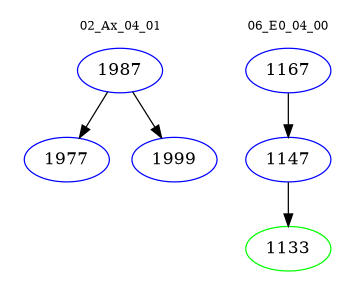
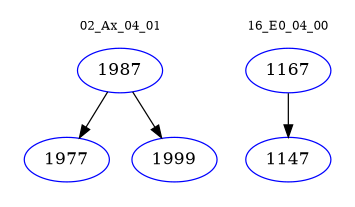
cluster "06_E0_04_00": label "06_E0_04_00" -> "16_E0_04_00"
node "1133": removed
